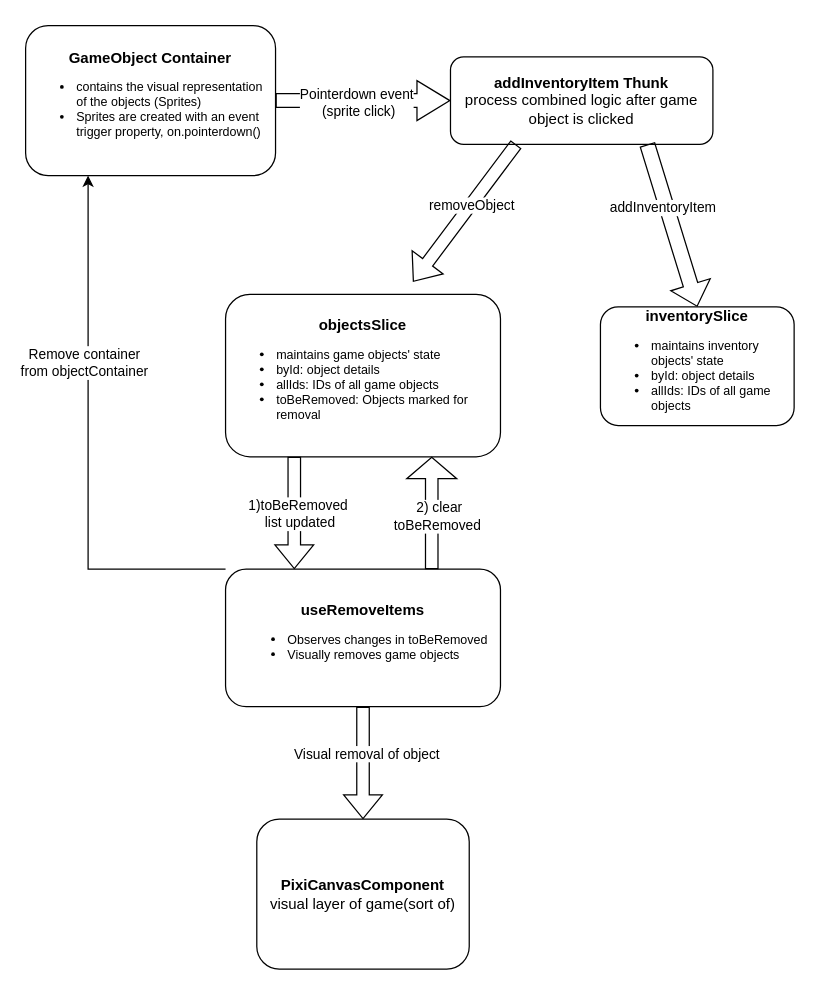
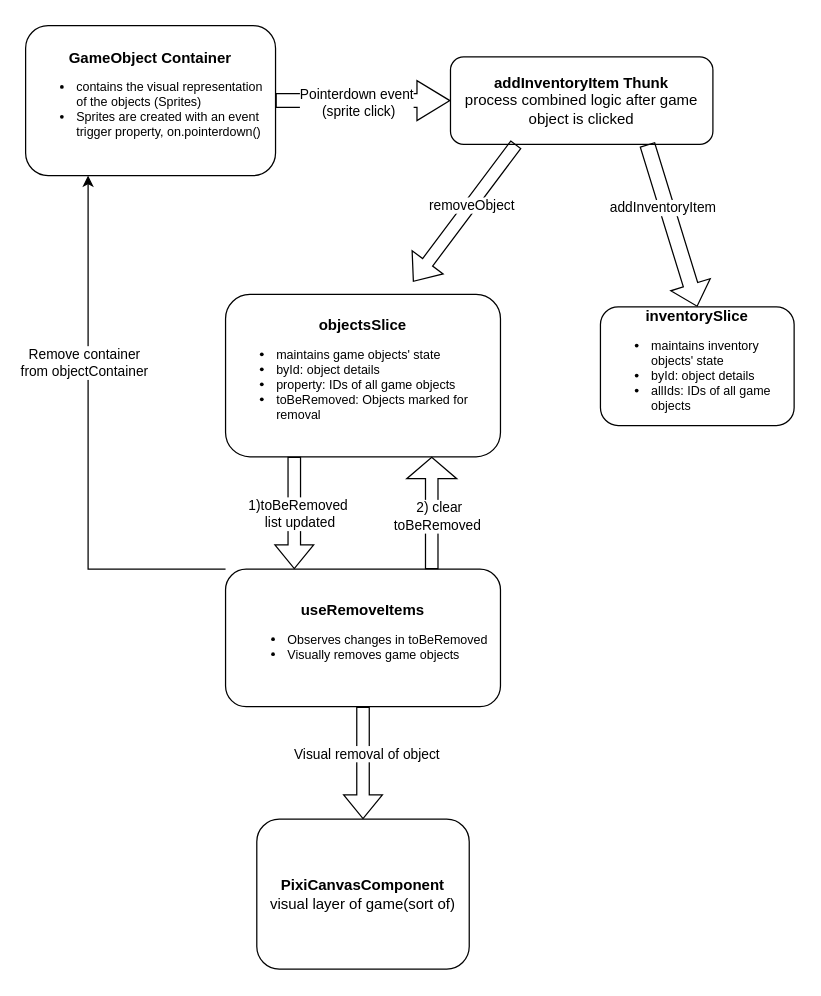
node "objectsSlice maintains game objects' state byId: object details allIds: IDs of all game objects toBeRemoved: Objects marked for removal": label "objectsSlice maintains game objects' state byId: object details allIds: IDs of all game objects toBeRemoved: Objects marked for removal" -> "objectsSlice maintains game objects' state byId: object details property: IDs of all game objects toBeRemoved: Objects marked for removal"
